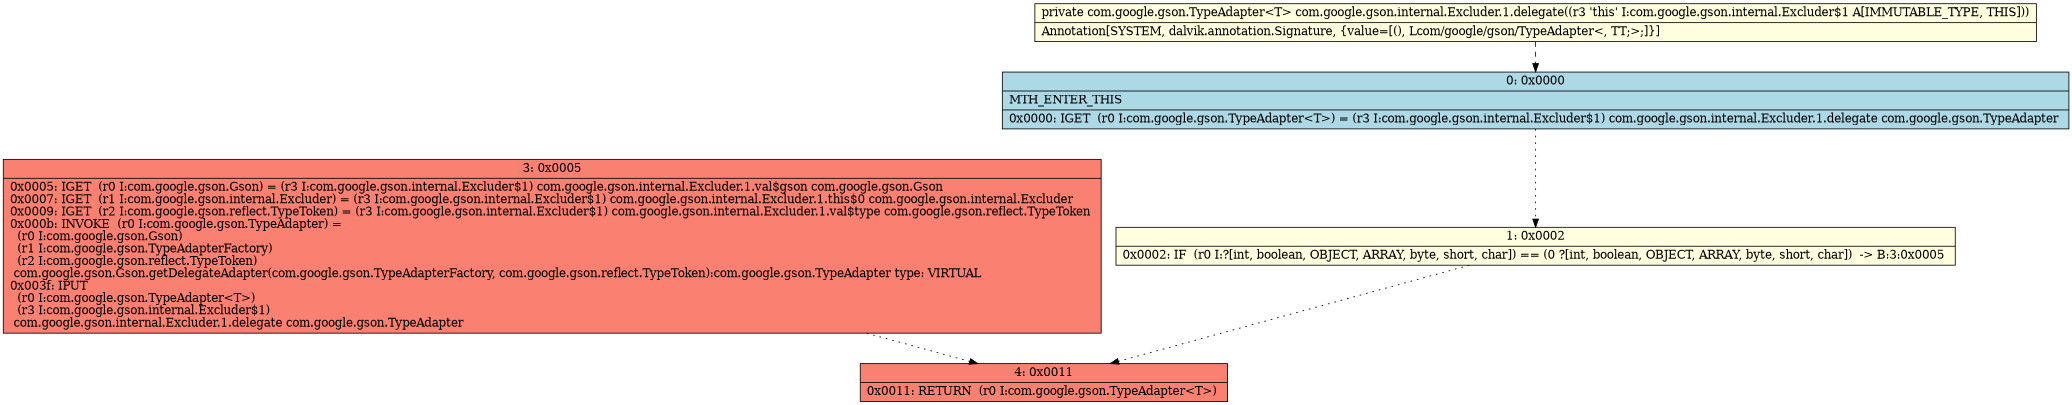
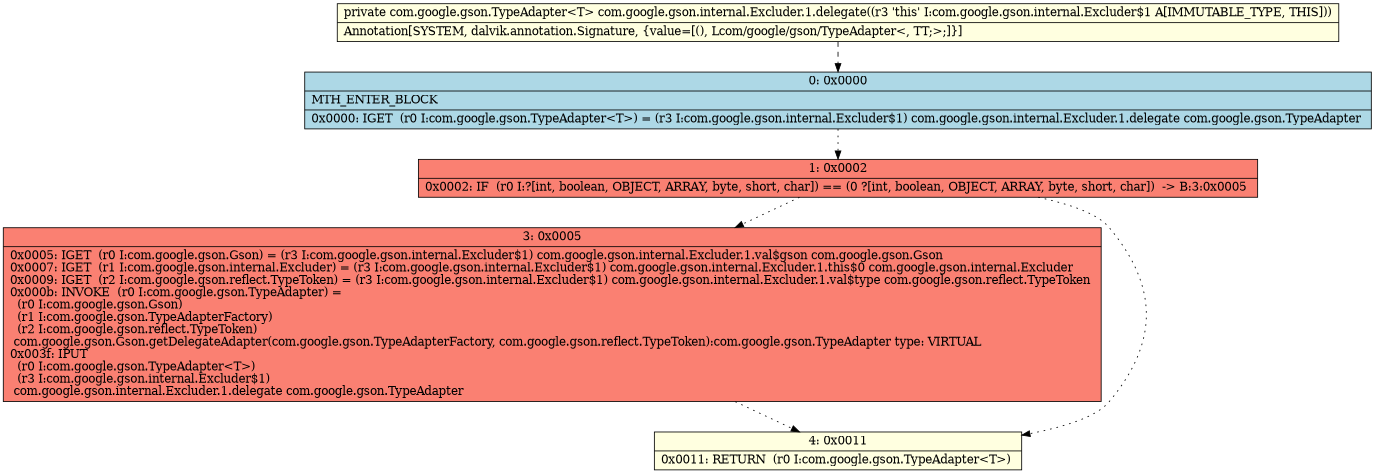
node "0: 0x0000": text "MTH_ENTER_THIS" -> "MTH_ENTER_BLOCK"
edge "1: 0x0002" -> "3: 0x0005": added
node "1: 0x0002": fillcolor lightyellow -> salmon
node "4: 0x0011": fillcolor salmon -> lightyellow
